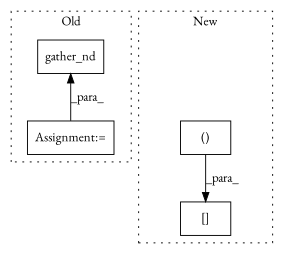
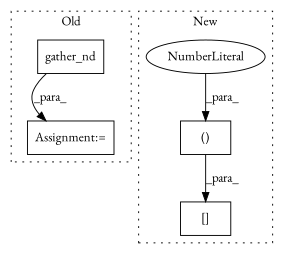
node "NumberLiteral": added
edge "Assignment:=" -> "gather_nd": reversed
